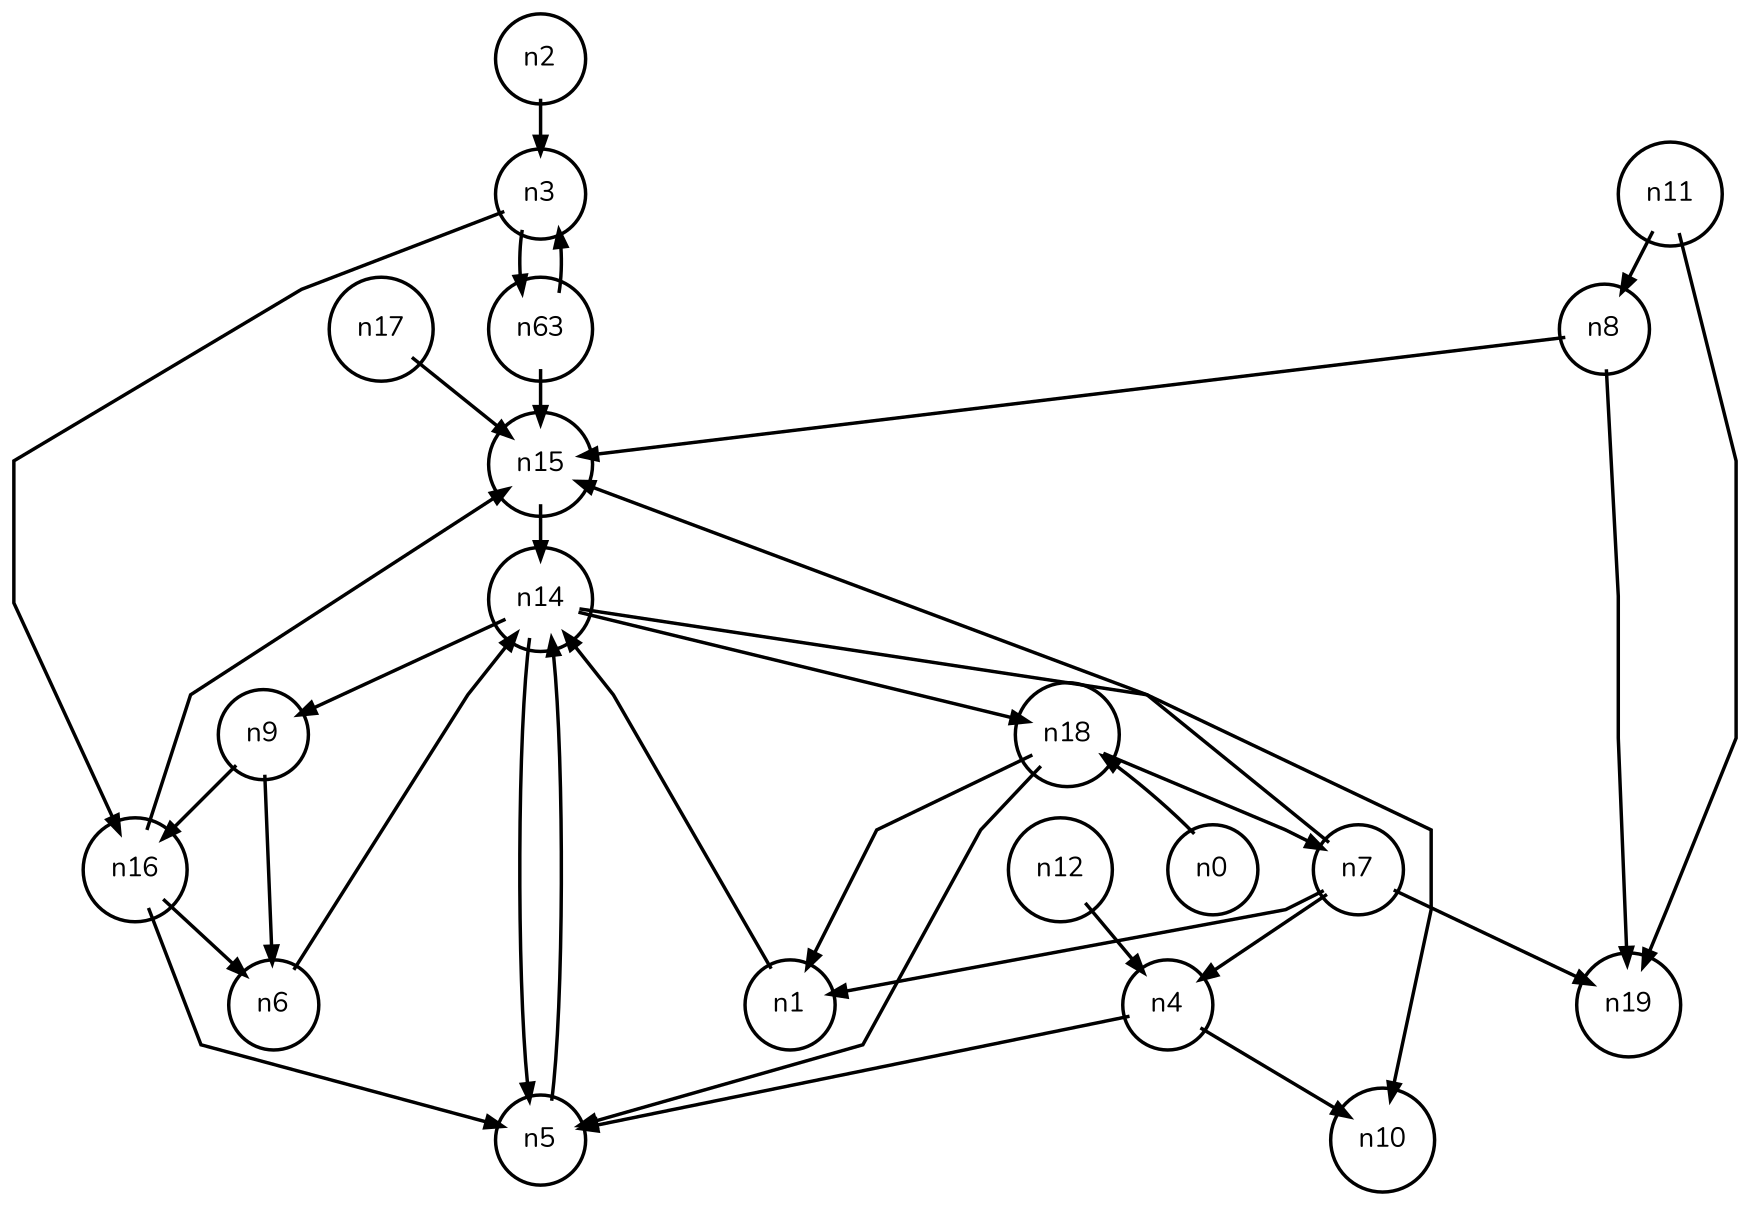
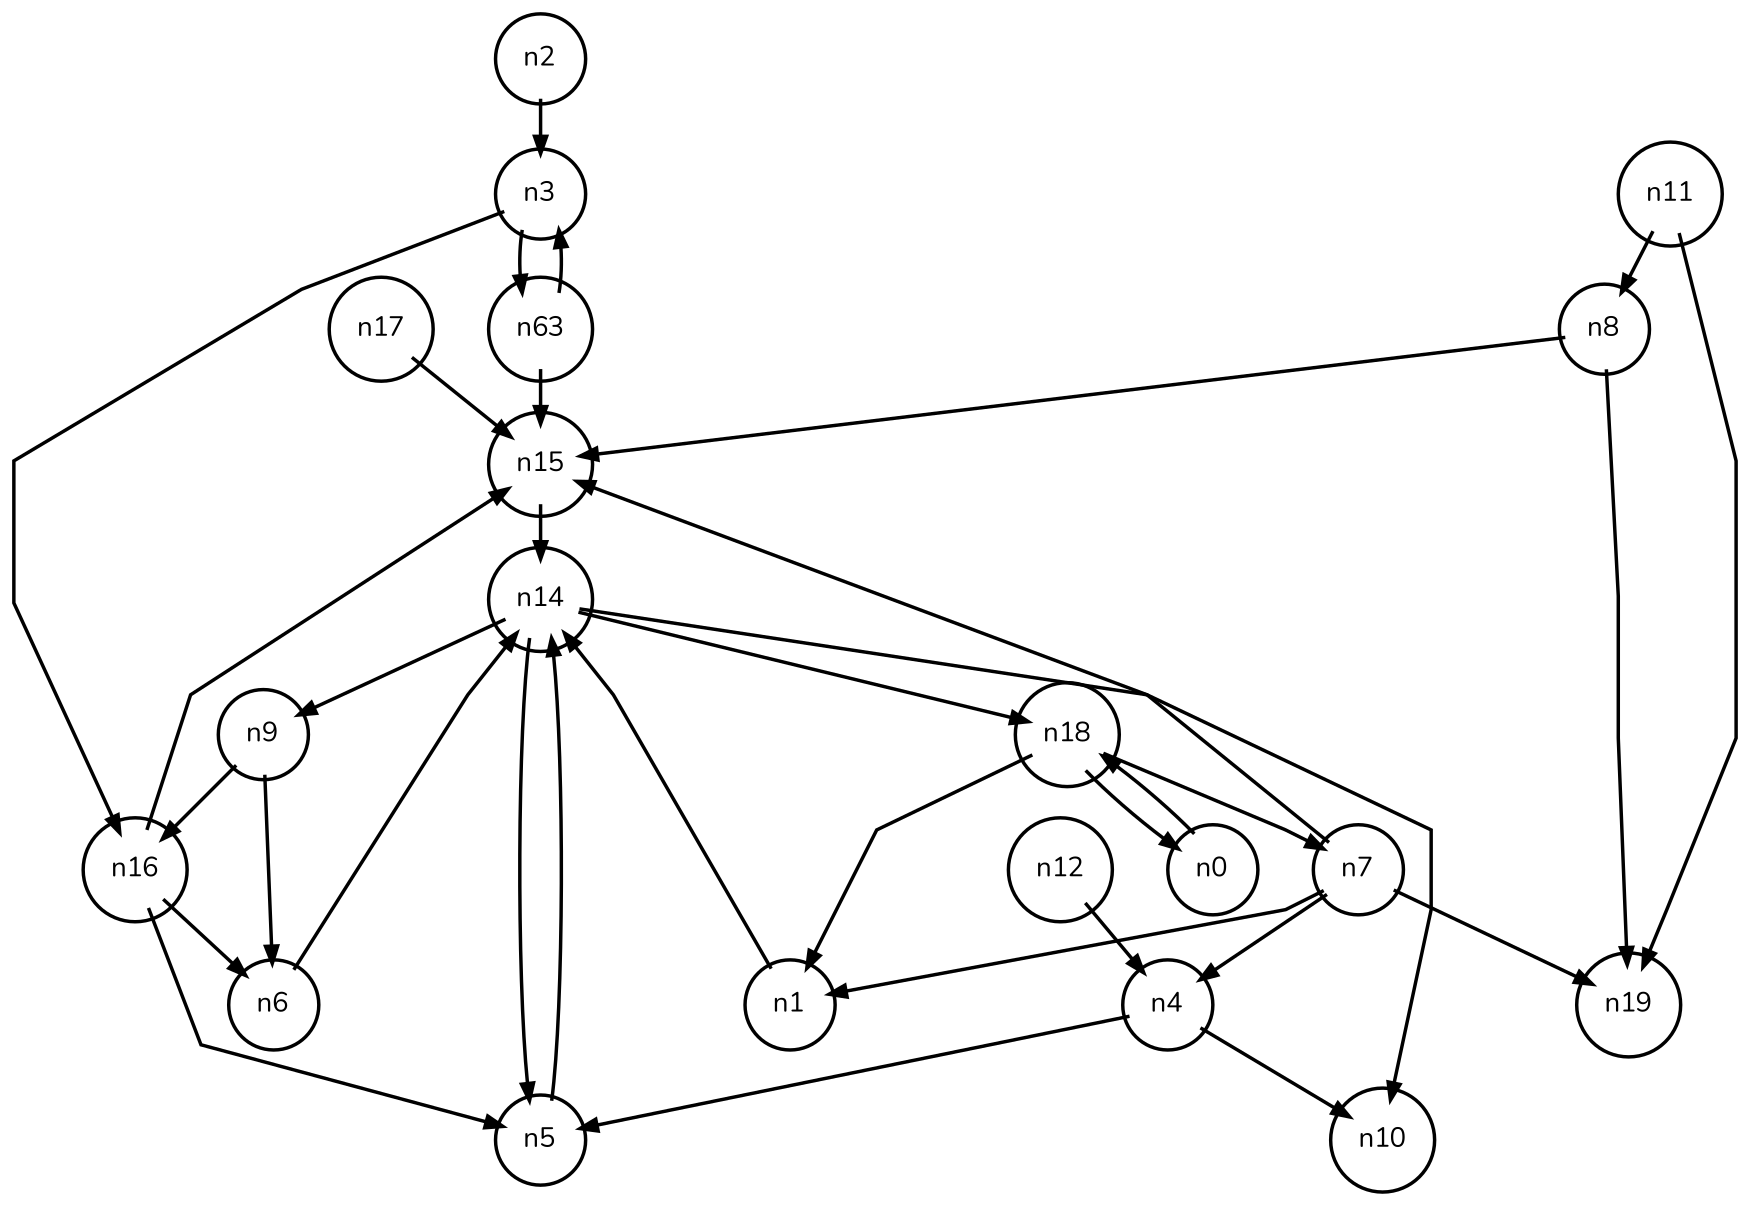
edge "n18" -> "n5": now "n18" -> "n0"
